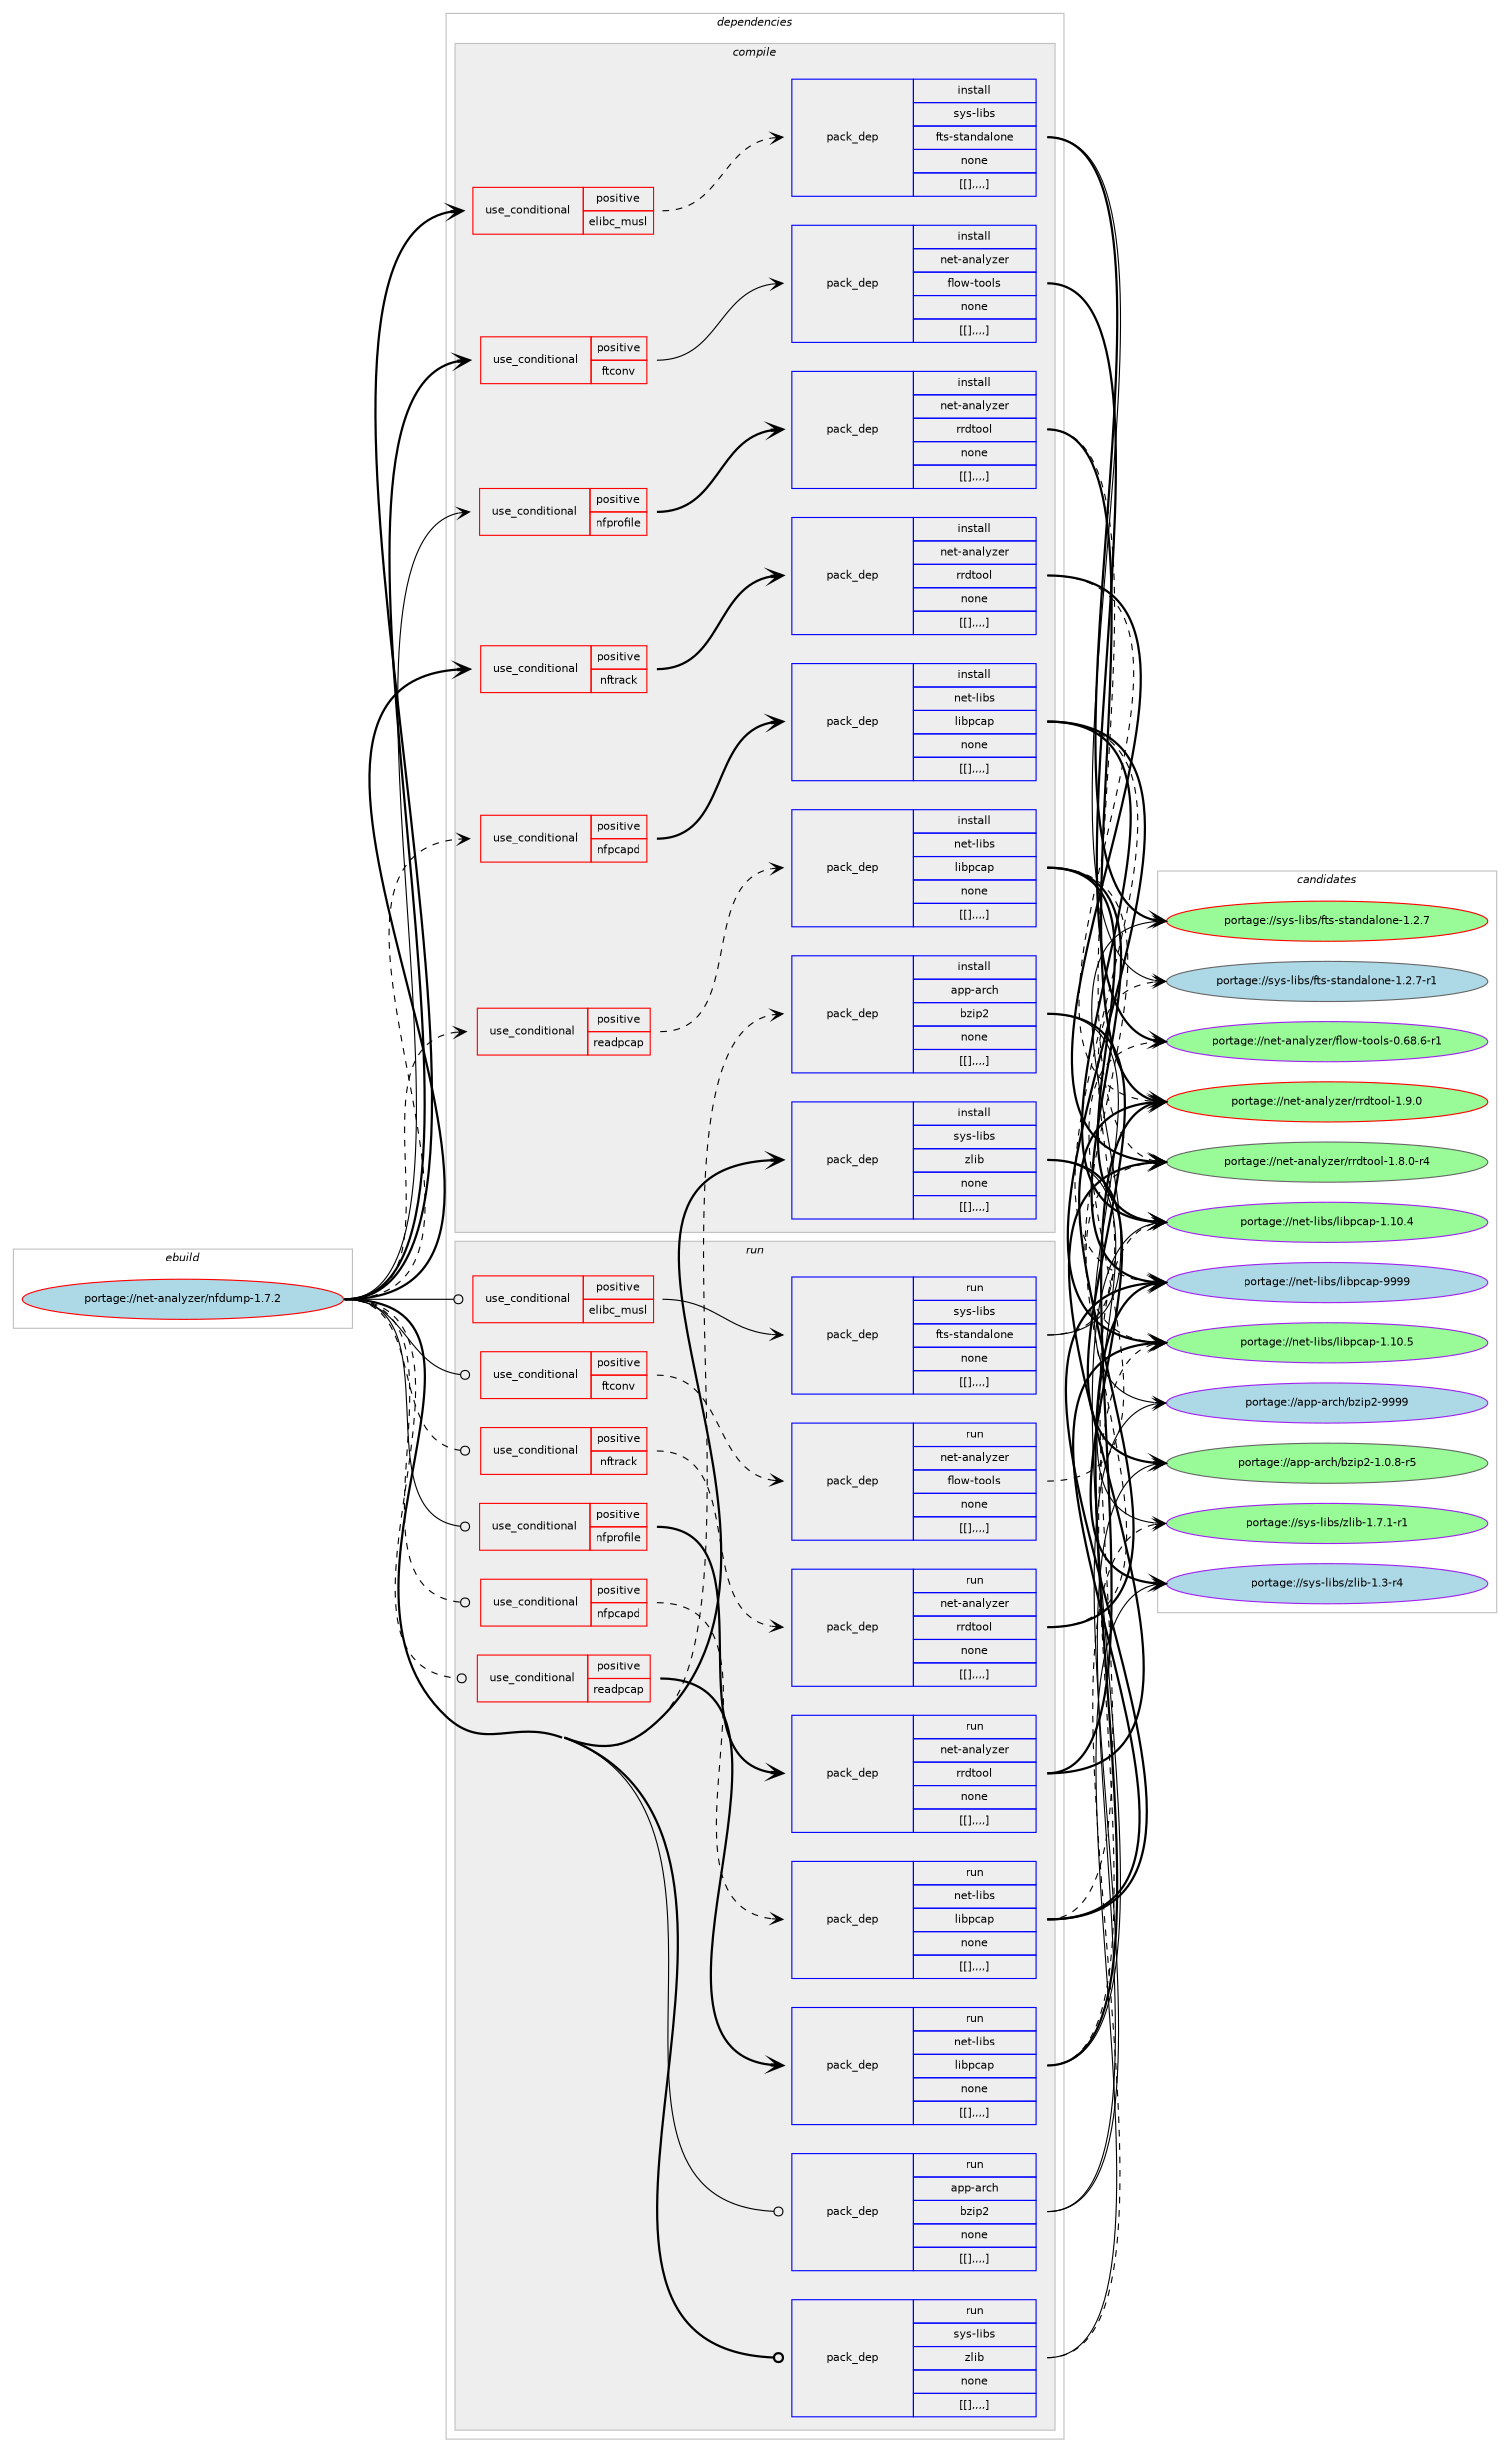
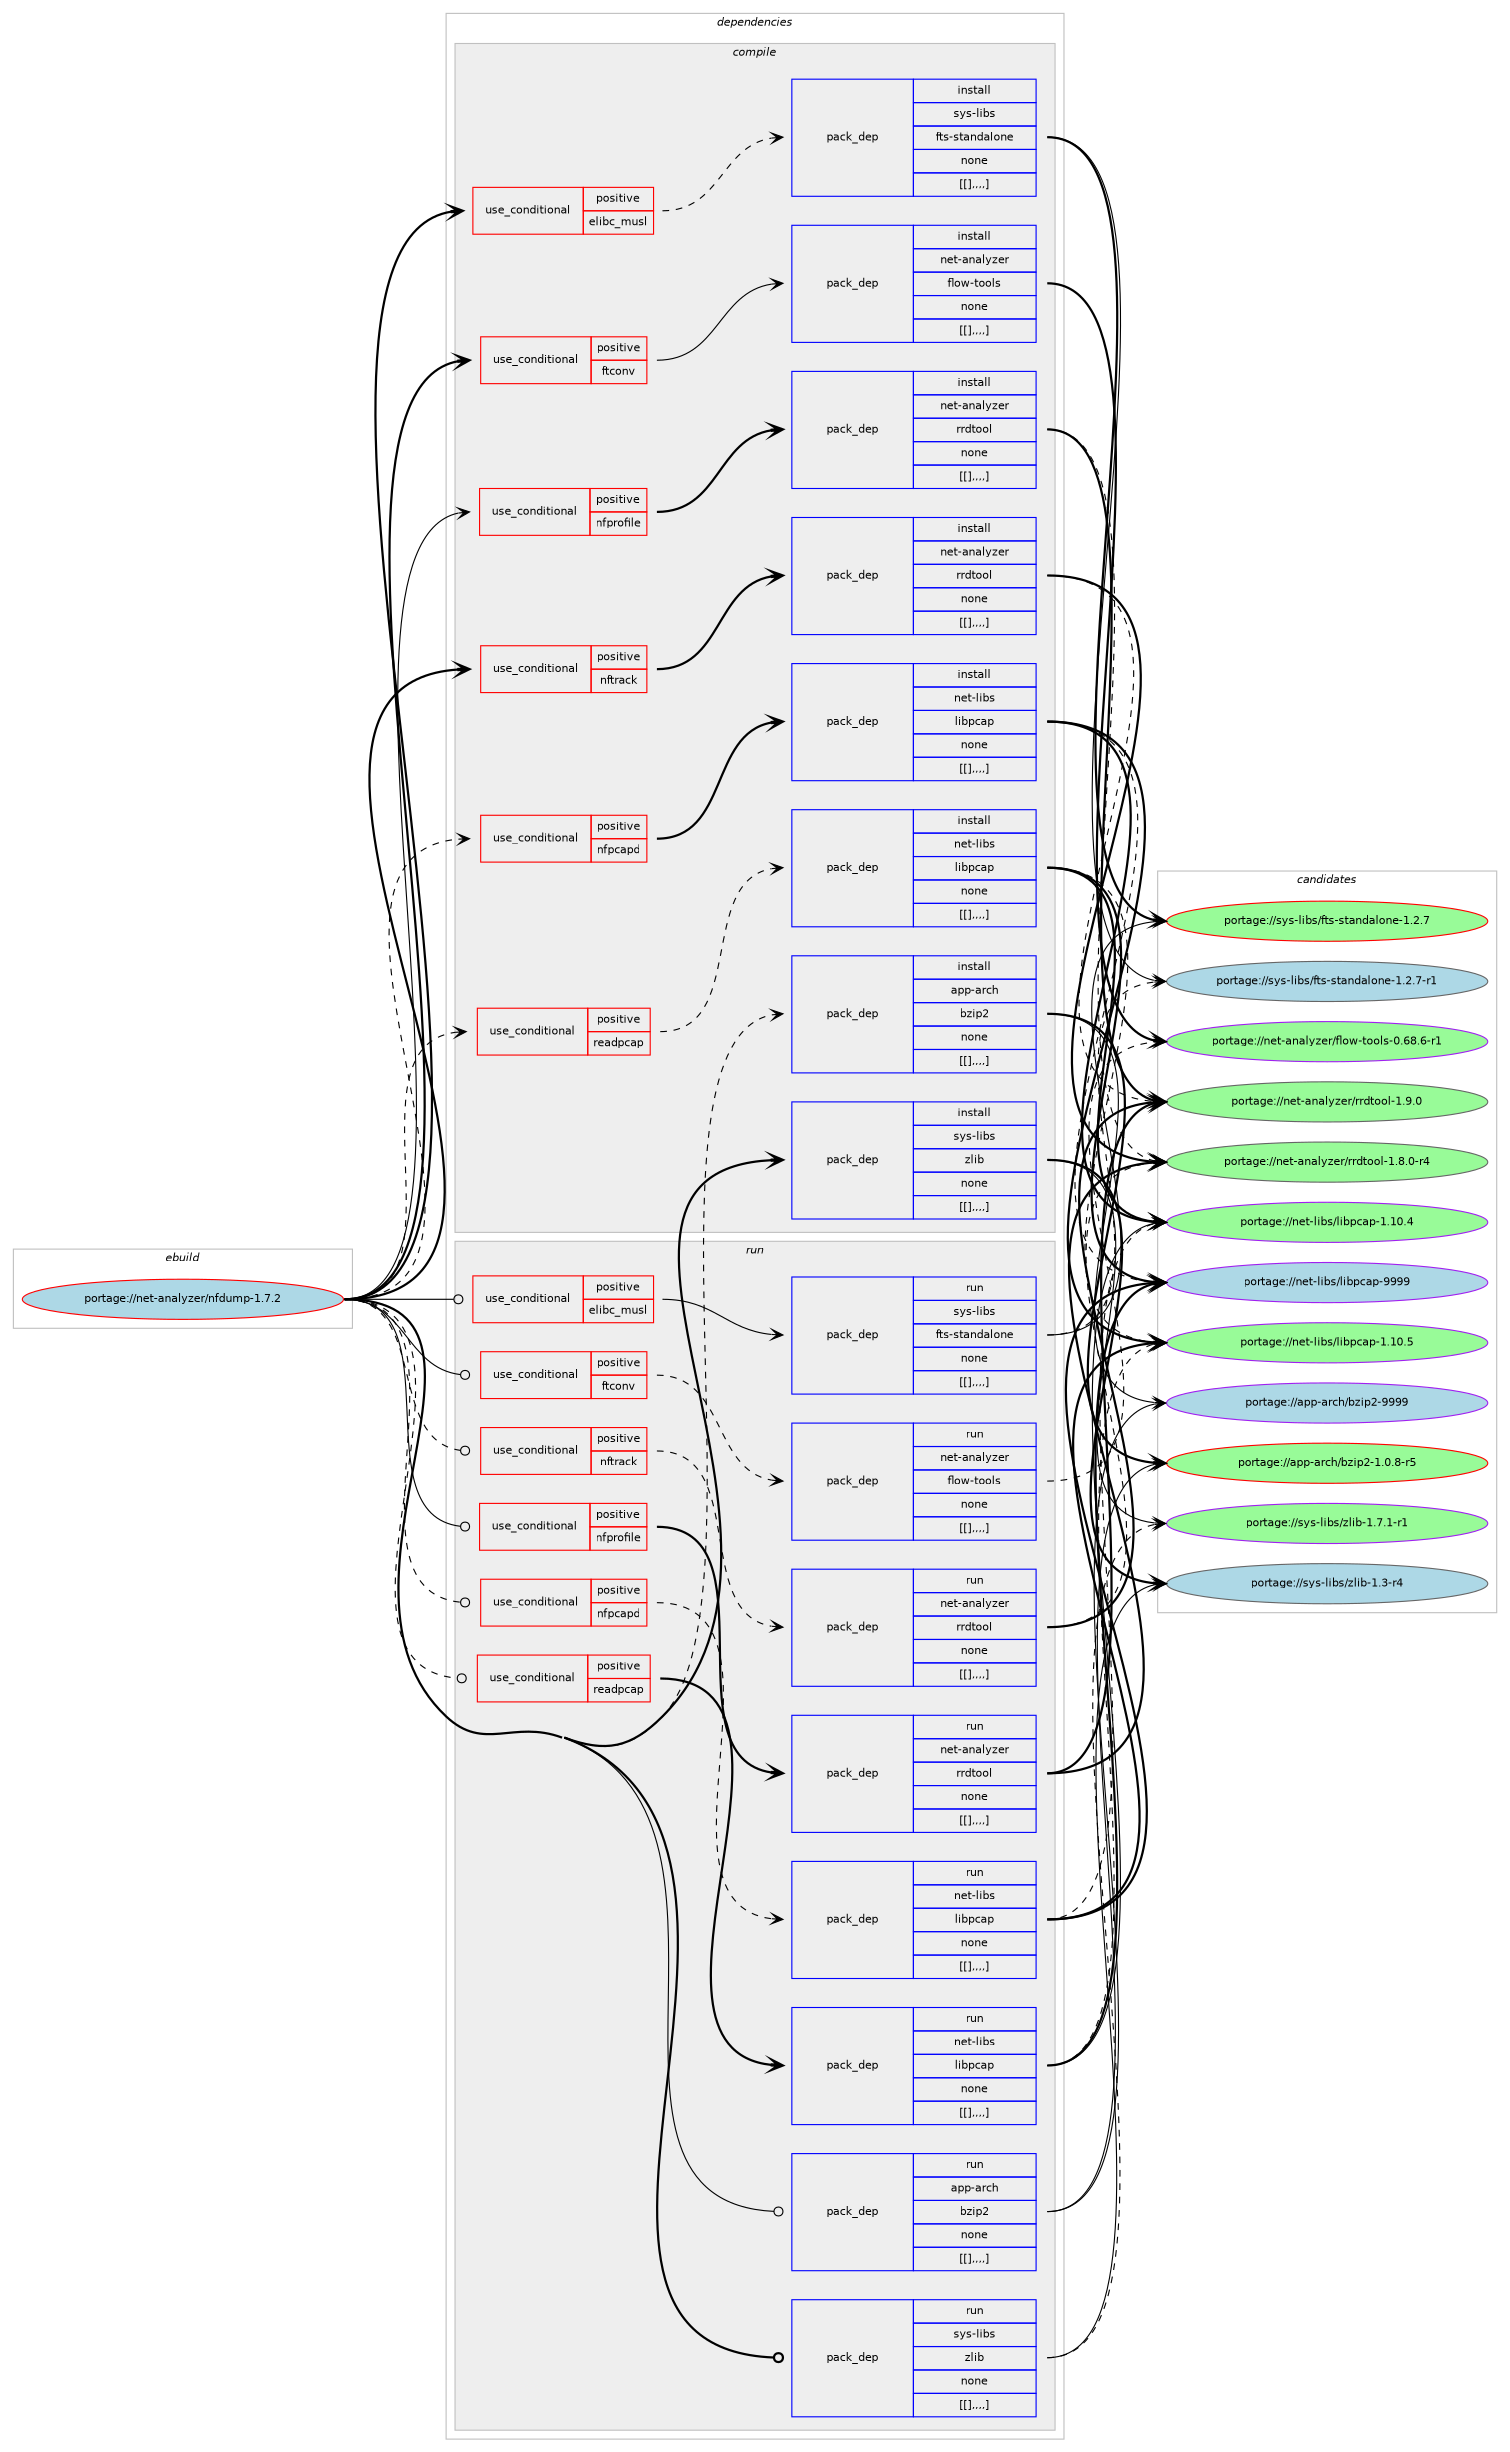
node "portage://net-analyzer/rrdtool-1.9.0": color red -> gray40
node "portage://app-arch/bzip2-1.0.8-r5": color gray40 -> red
node "portage://sys-libs/zlib-1.3-r4": color purple -> gray40
